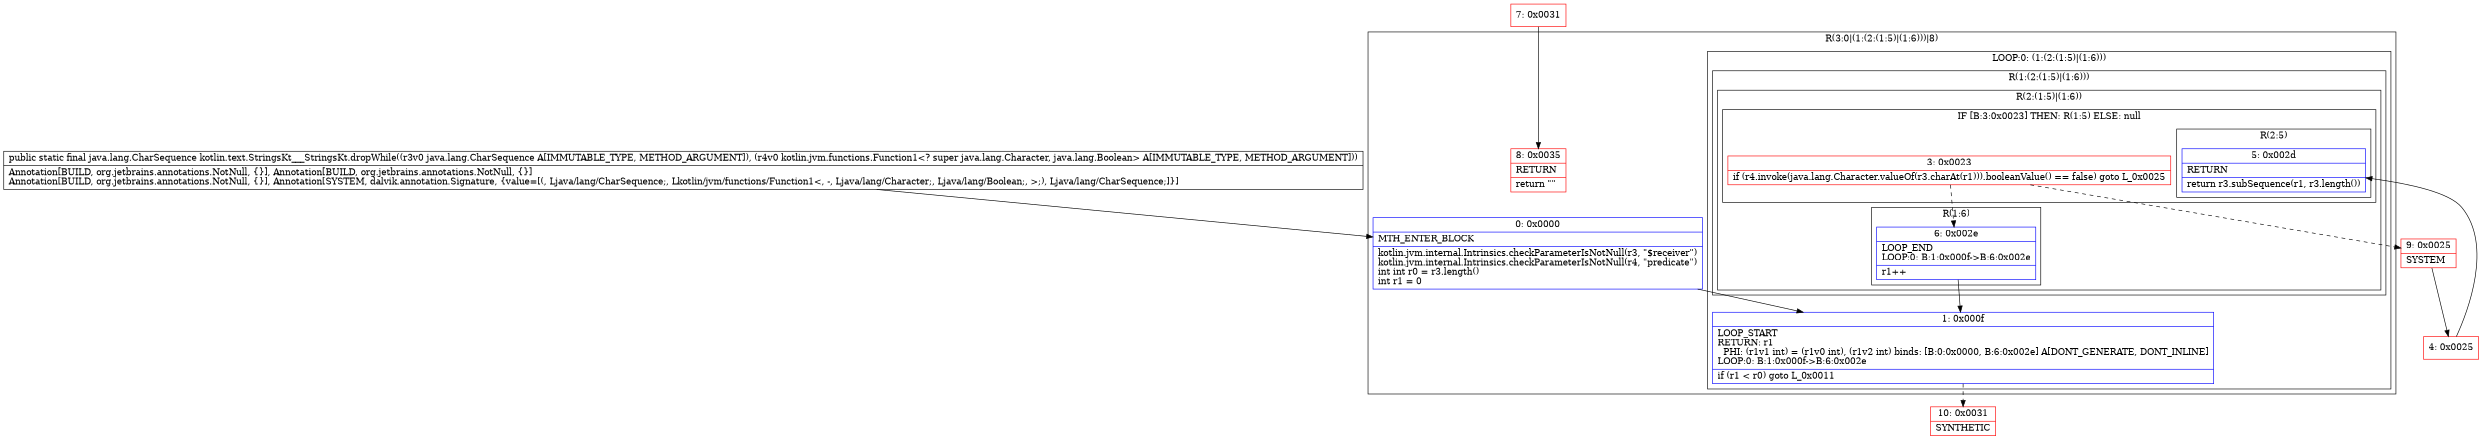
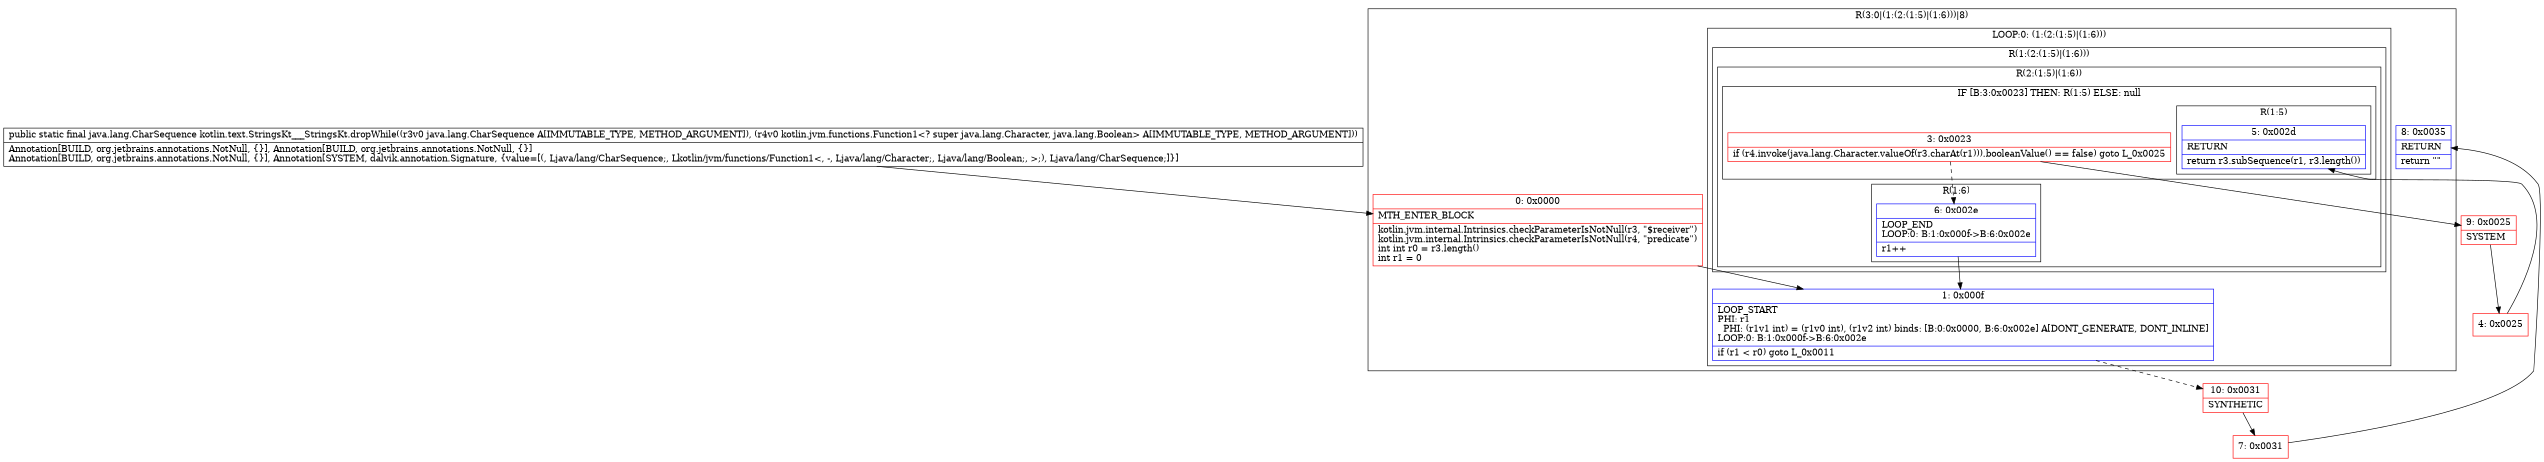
cluster "R(2:5)": label "R(2:5)" -> "R(1:5)"
node "8: 0x0035": color red -> blue
edge "3: 0x0023" -> "9: 0x0025": style dashed -> solid
node "0: 0x0000": color blue -> red
node "1: 0x000f": text "RETURN: r1" -> "PHI: r1"
edge "10: 0x0031" -> "7: 0x0031": added
